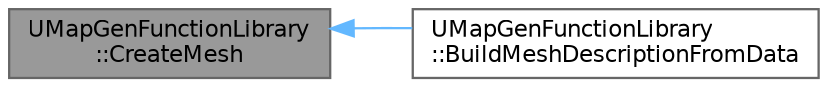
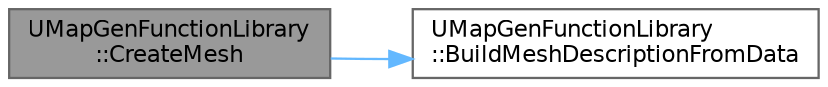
edge "UMapGenFunctionLibrary ::BuildMeshDescriptionFromData" -> "UMapGenFunctionLibrary ::CreateMesh": reversed
